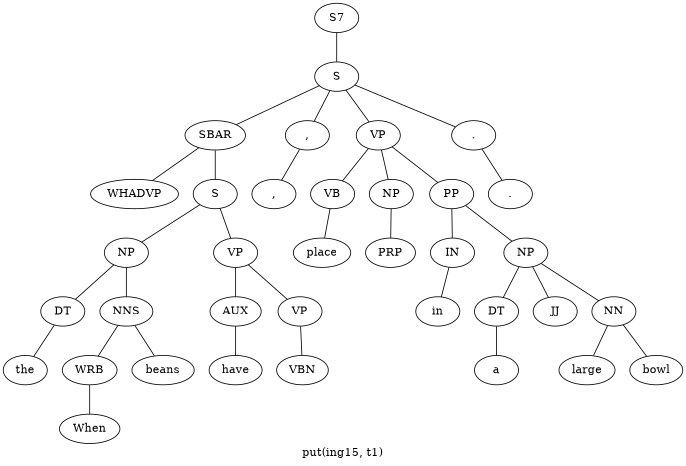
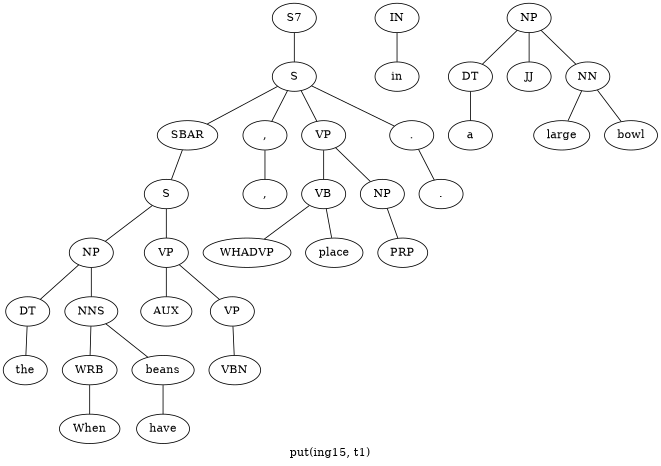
edge "SBAR" -- "WHADVP": now "VB" -- "WHADVP"
node "PP": removed
edge "AUX" -- "have": now "beans" -- "have"
